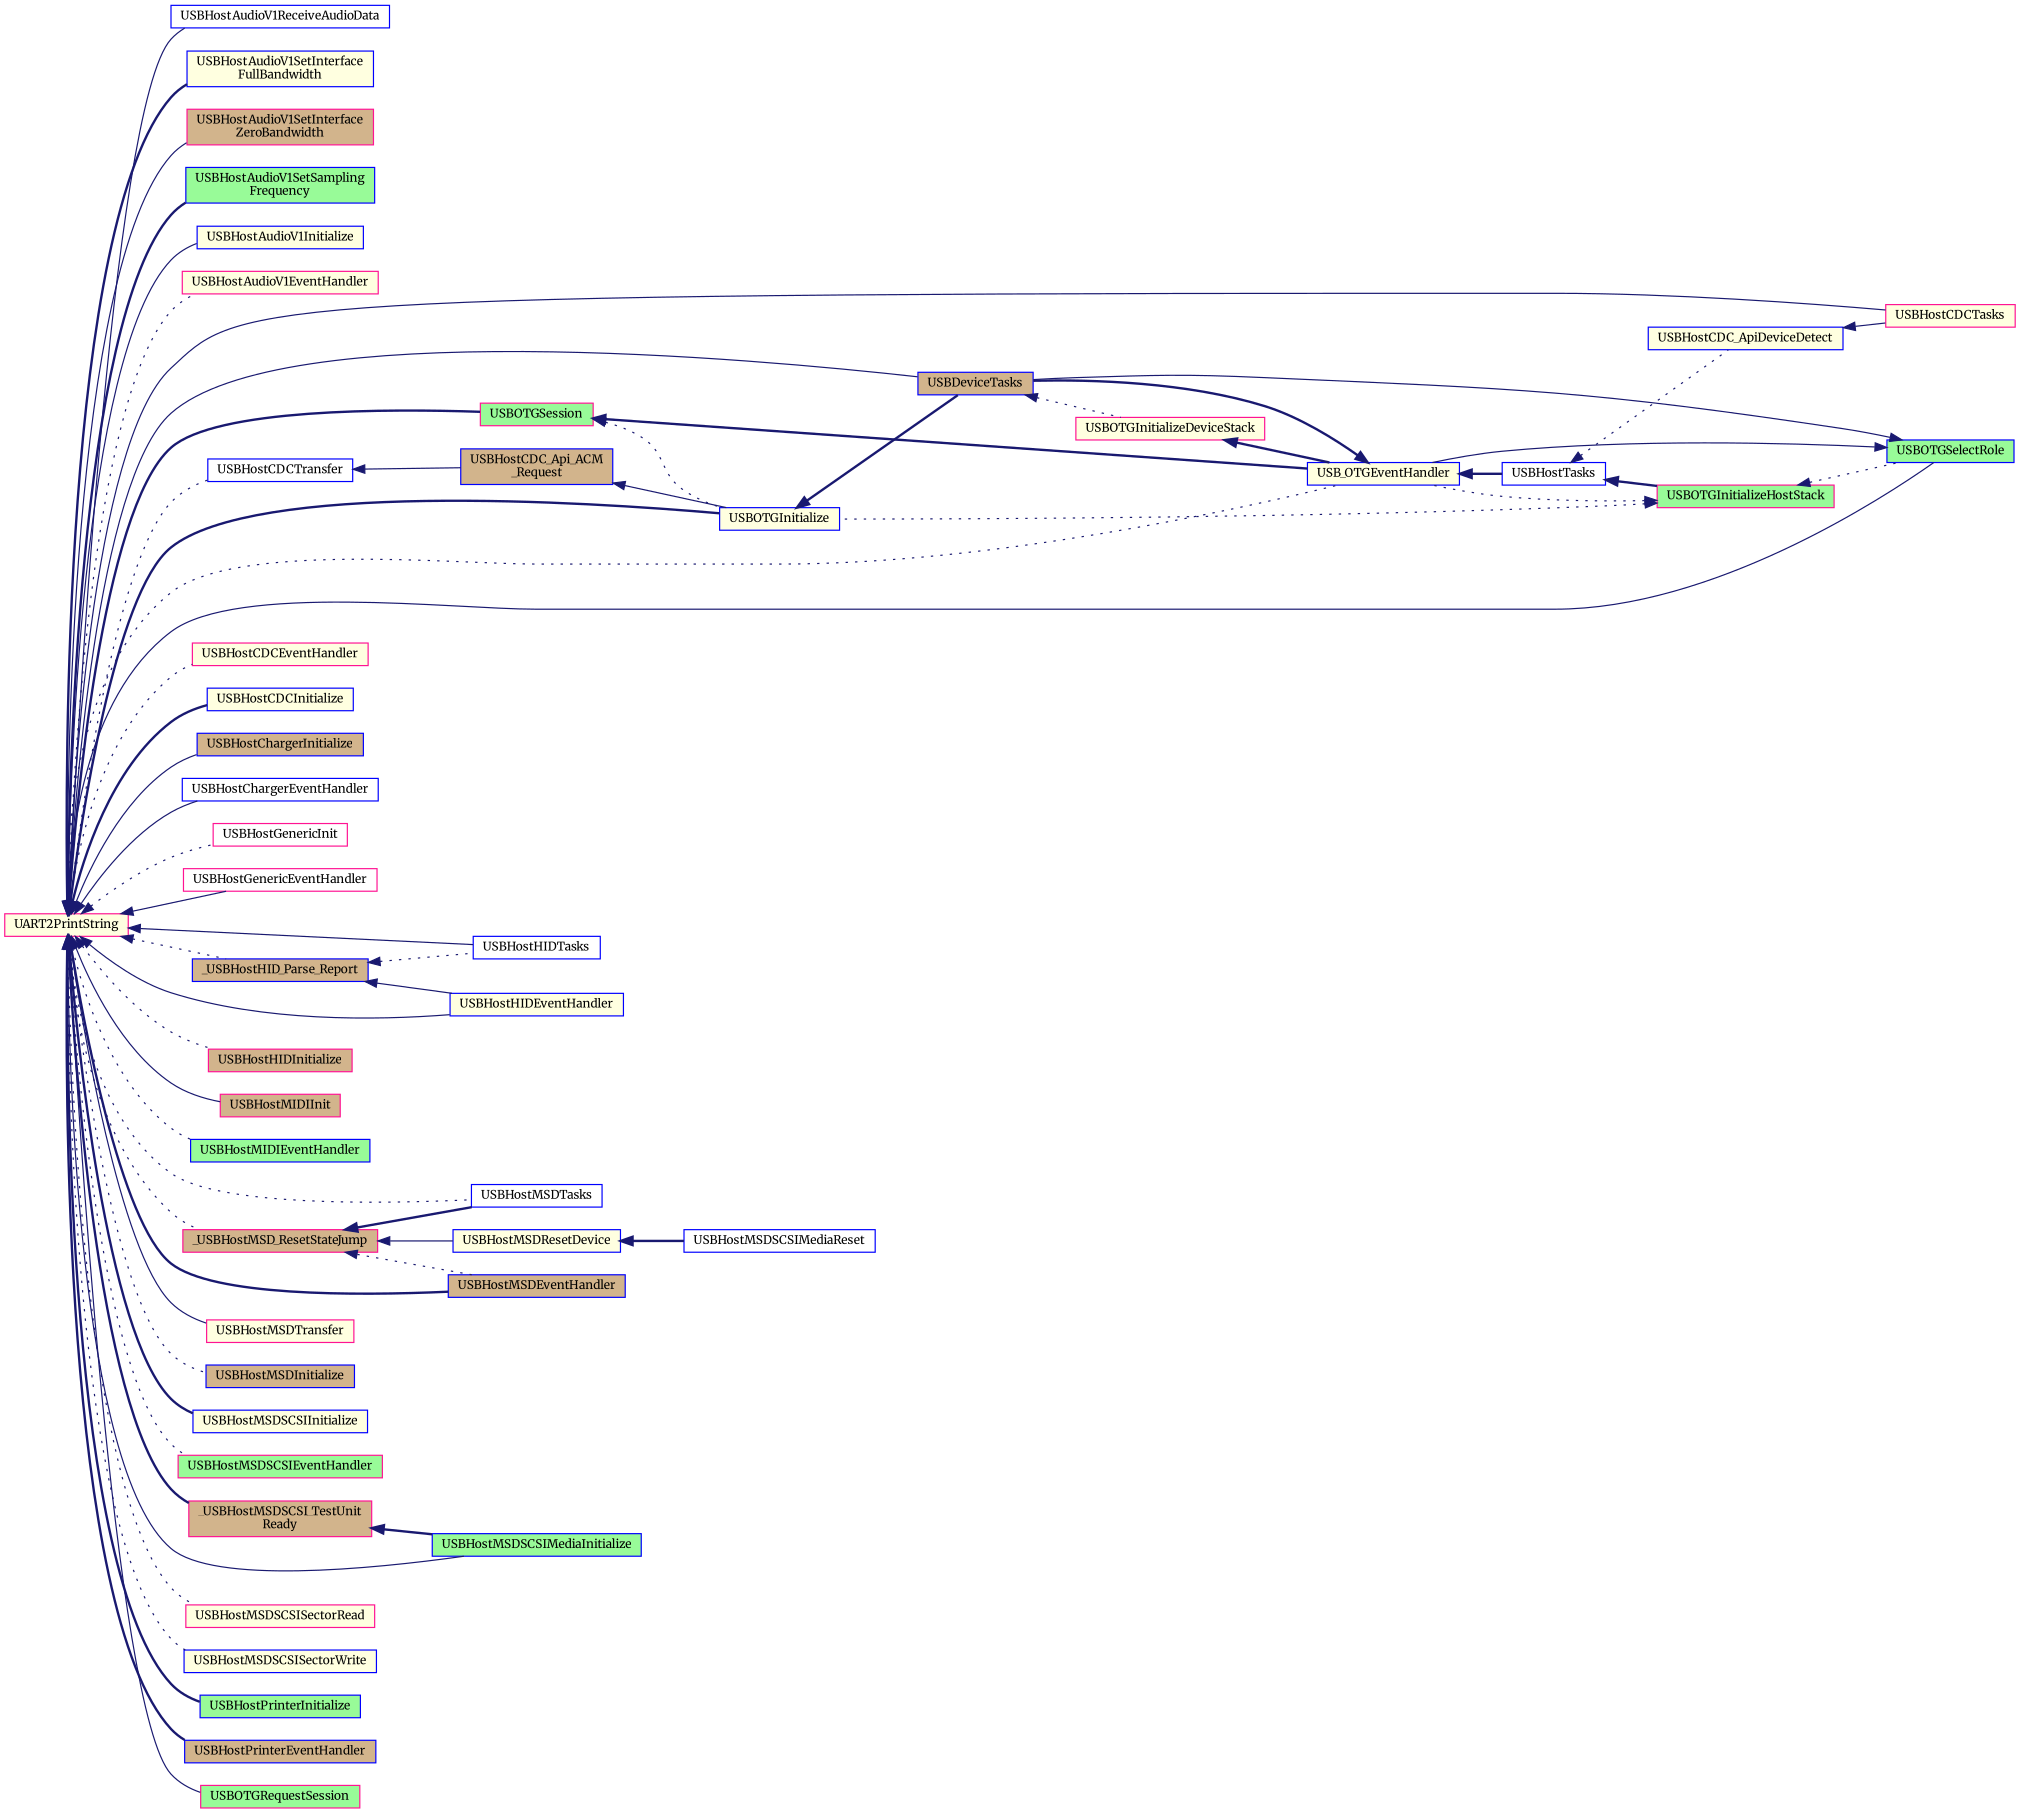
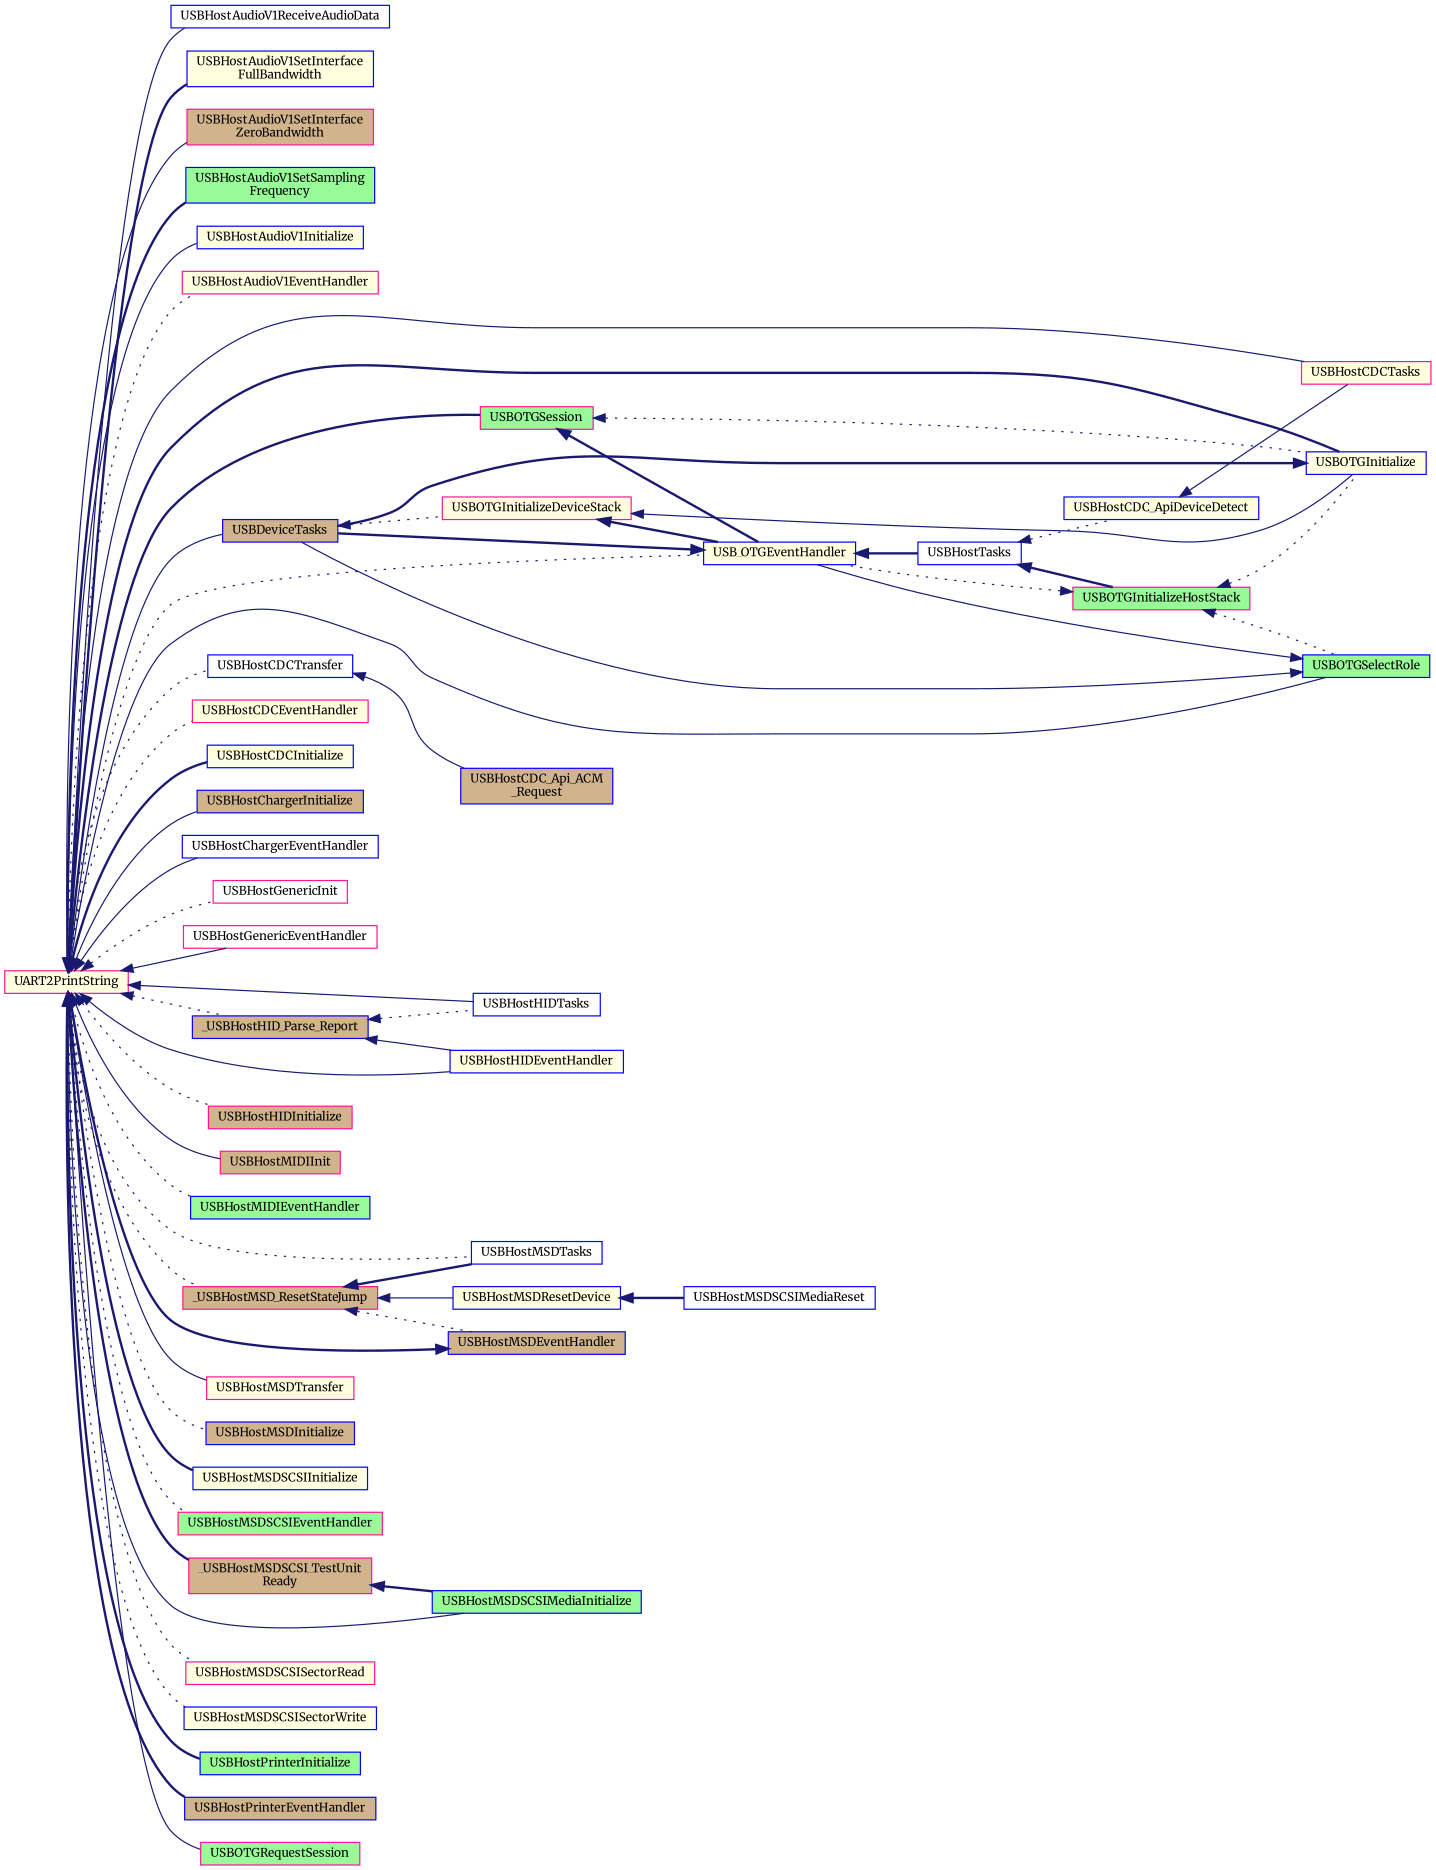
edge "USBOTGInitialize" -> "USBHostCDC_Api_ACM _Request": now "USBOTGInitialize" -> "USBOTGInitializeDeviceStack"
edge "USBHostMSDEventHandler" -> "UART2PrintString": reversed
